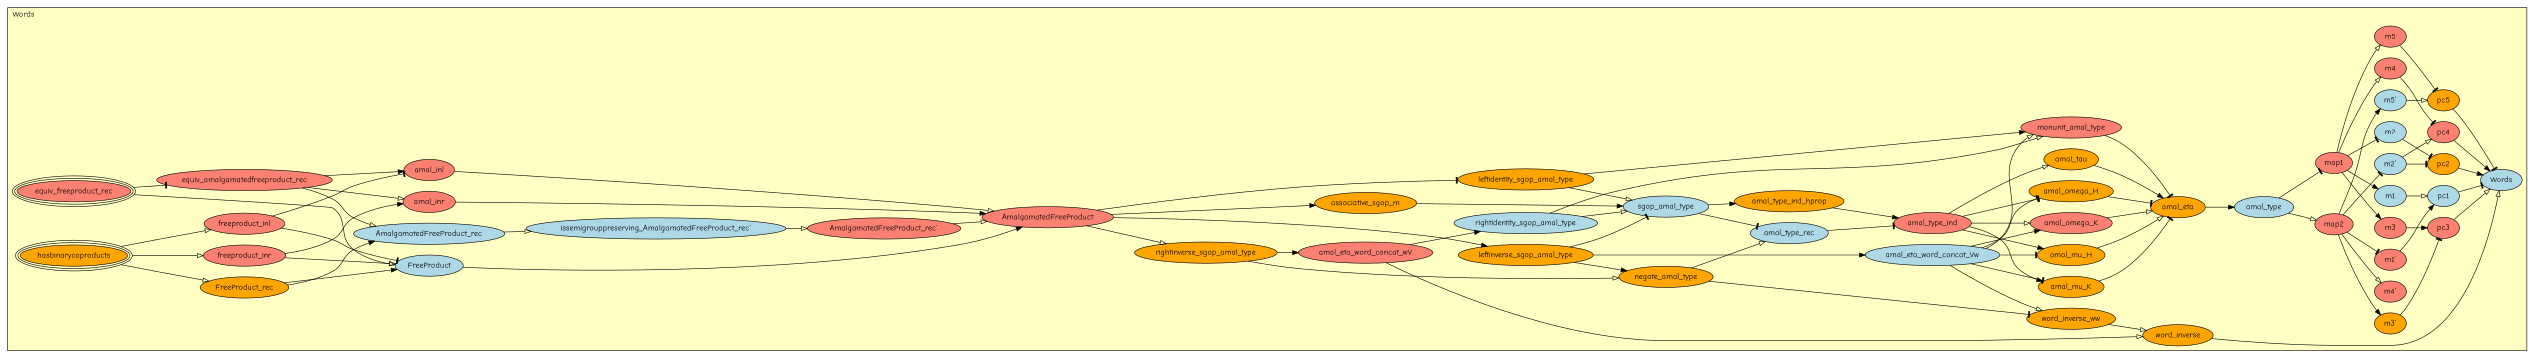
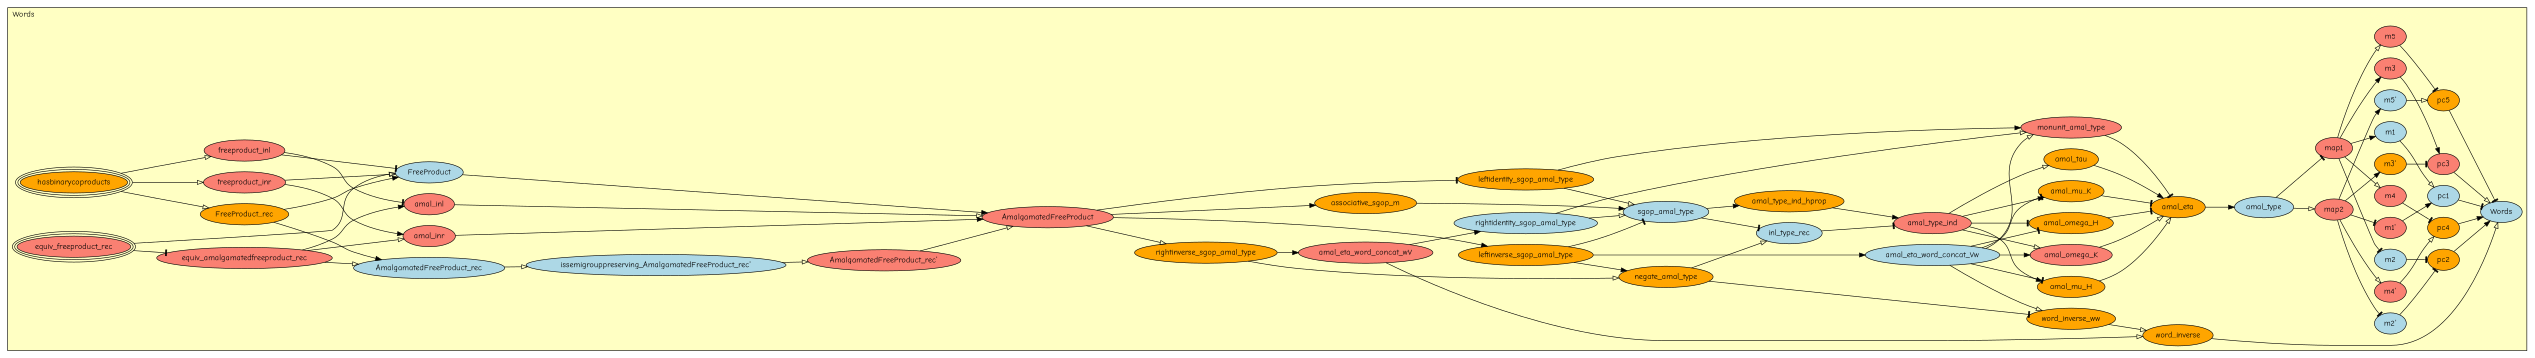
node "pc4": fillcolor salmon -> orange
edge "m2'" -> "pc4": now "m4'" -> "pc4"
node "amal_type_rec": label "amal_type_rec" -> "inl_type_rec"
